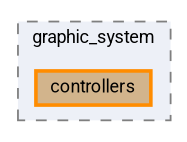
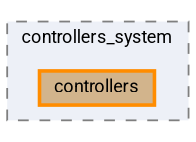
cluster "graphic_system": label "graphic_system" -> "controllers_system"
